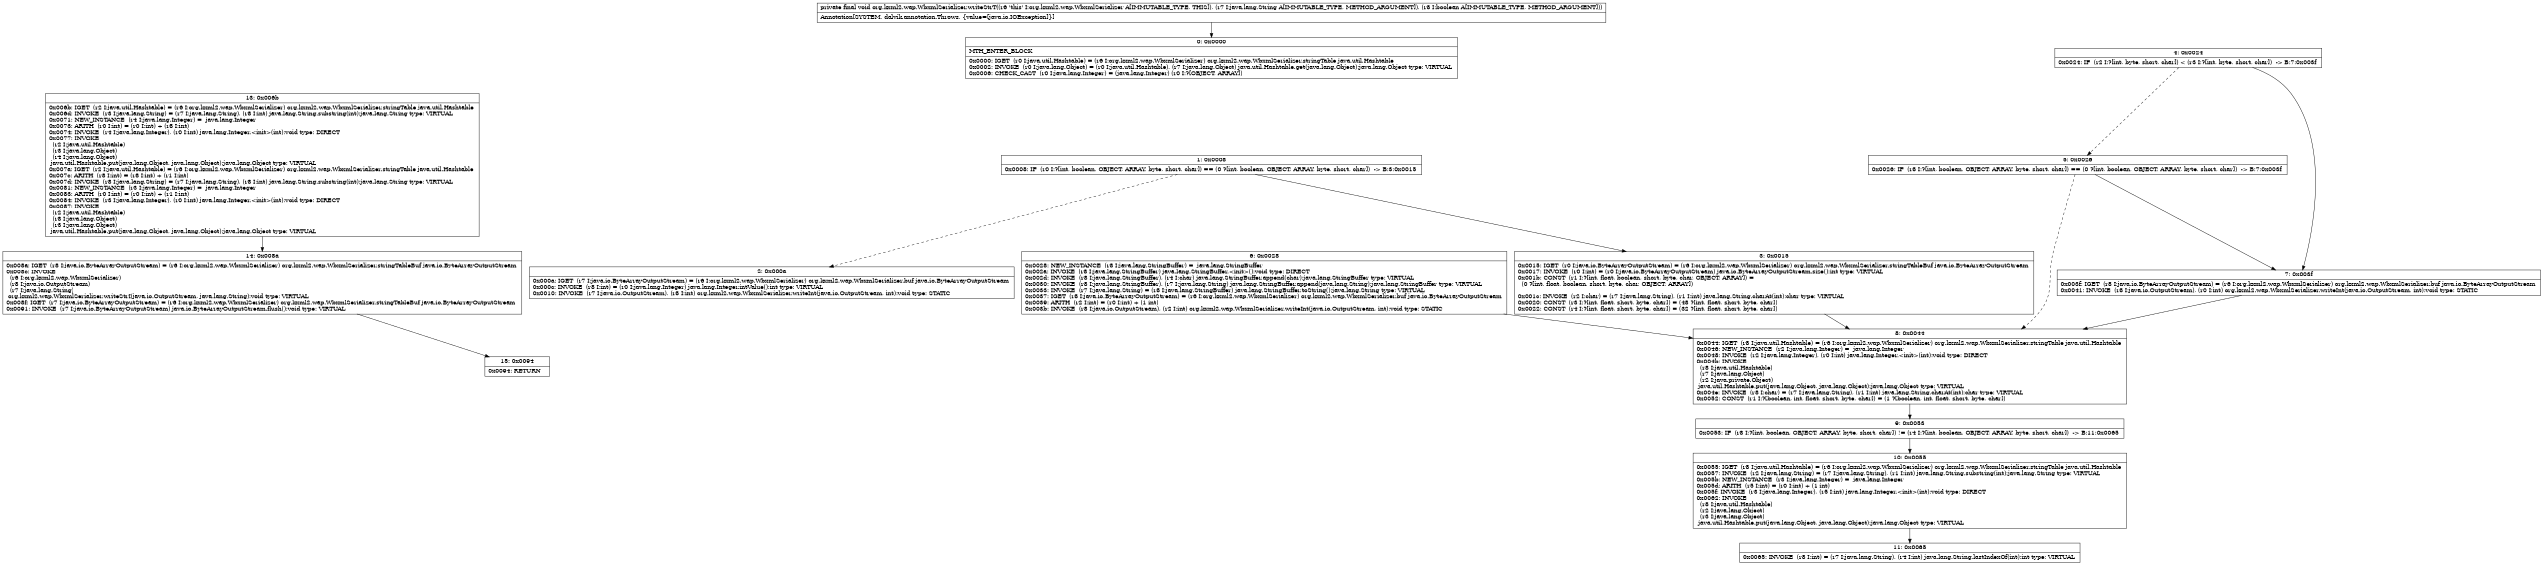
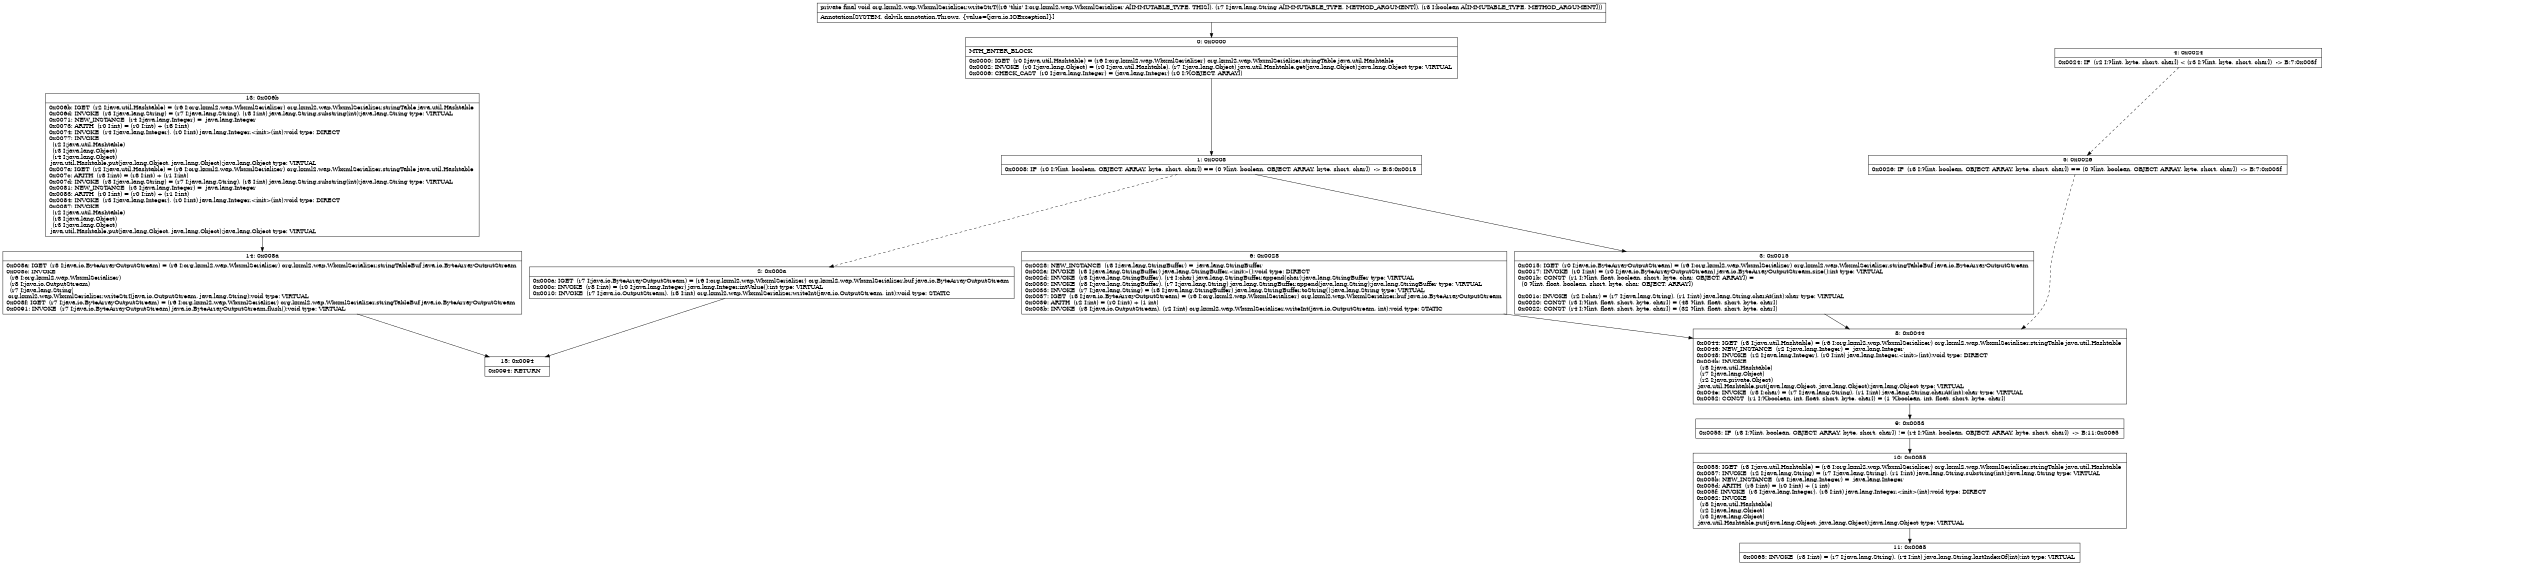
edge "0: 0x0000" -> "1: 0x0008": added
node "7: 0x003f": removed
edge "2: 0x000a" -> "15: 0x0094": added
